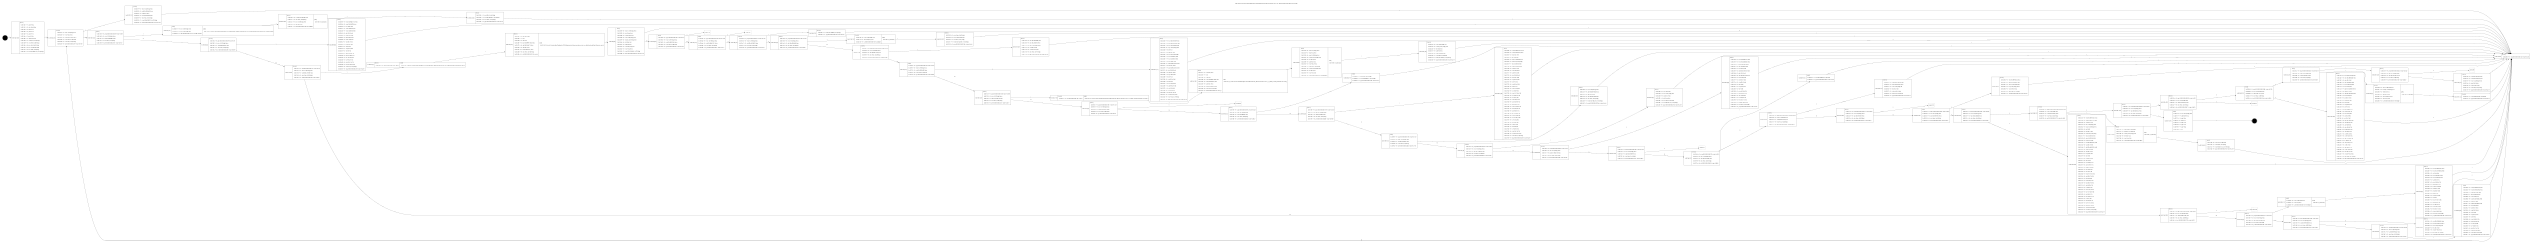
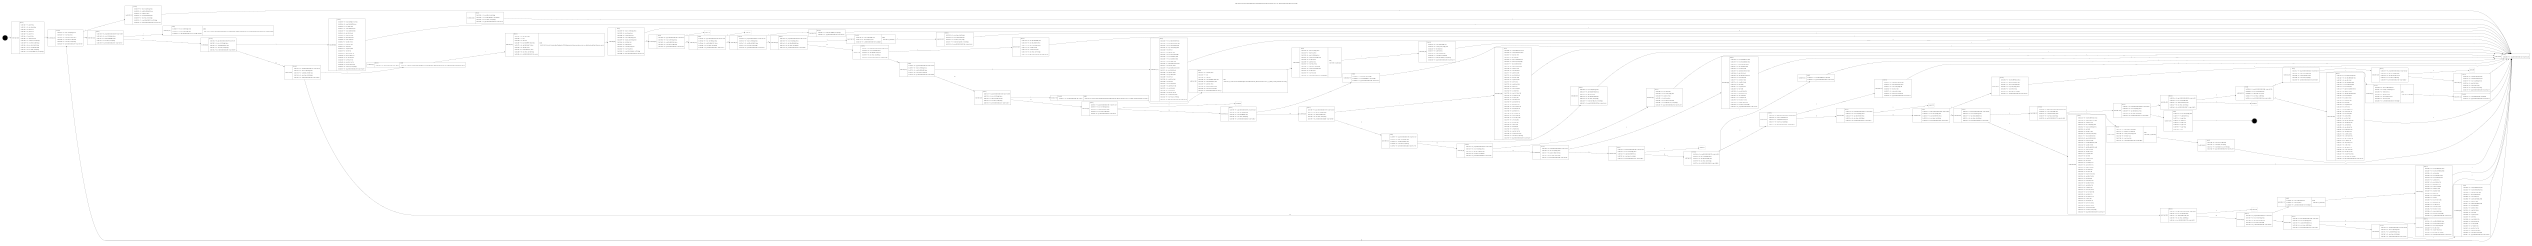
node "0x40250d [23]": removed
